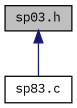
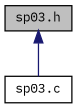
node "sp83.c": label "sp83.c" -> "sp03.c"
